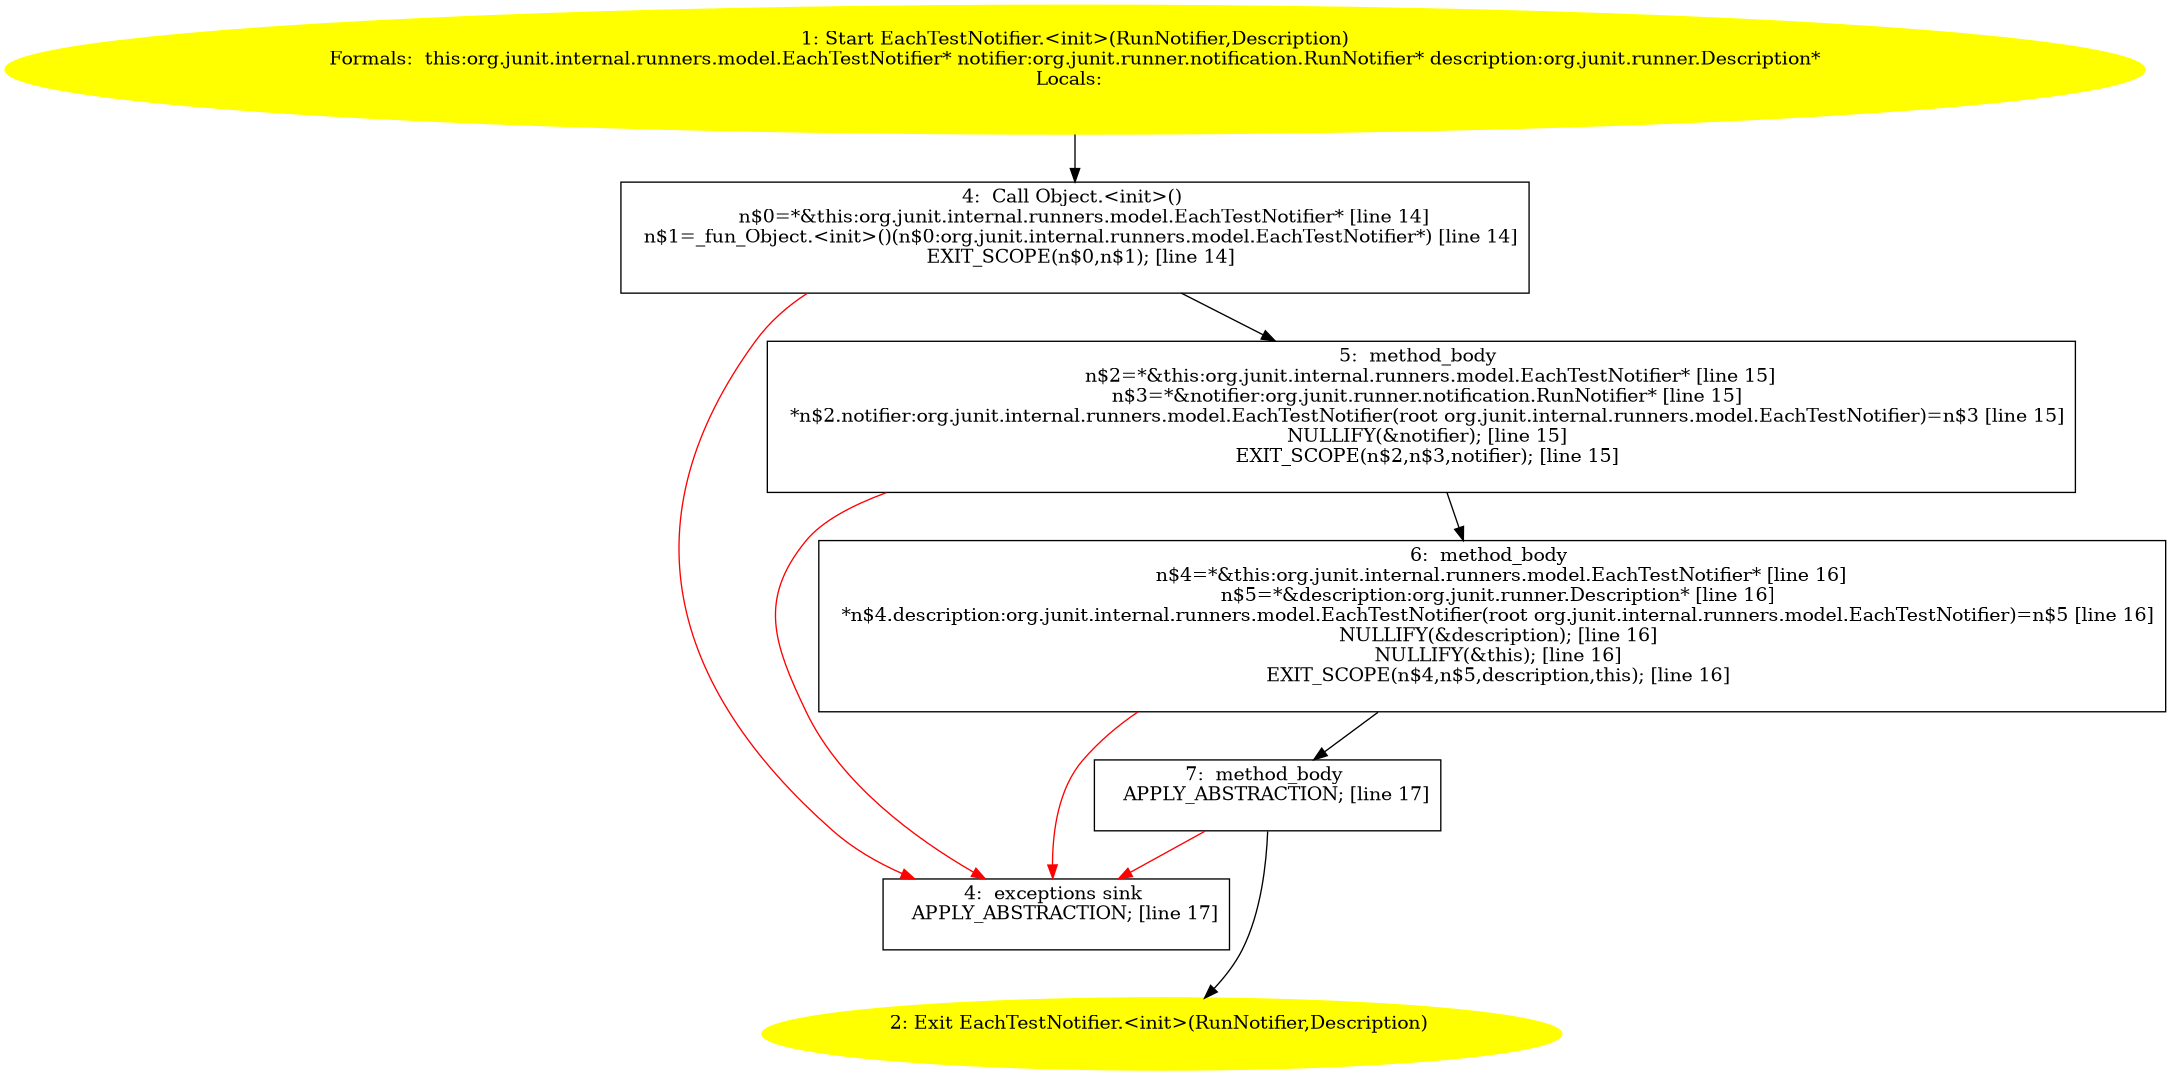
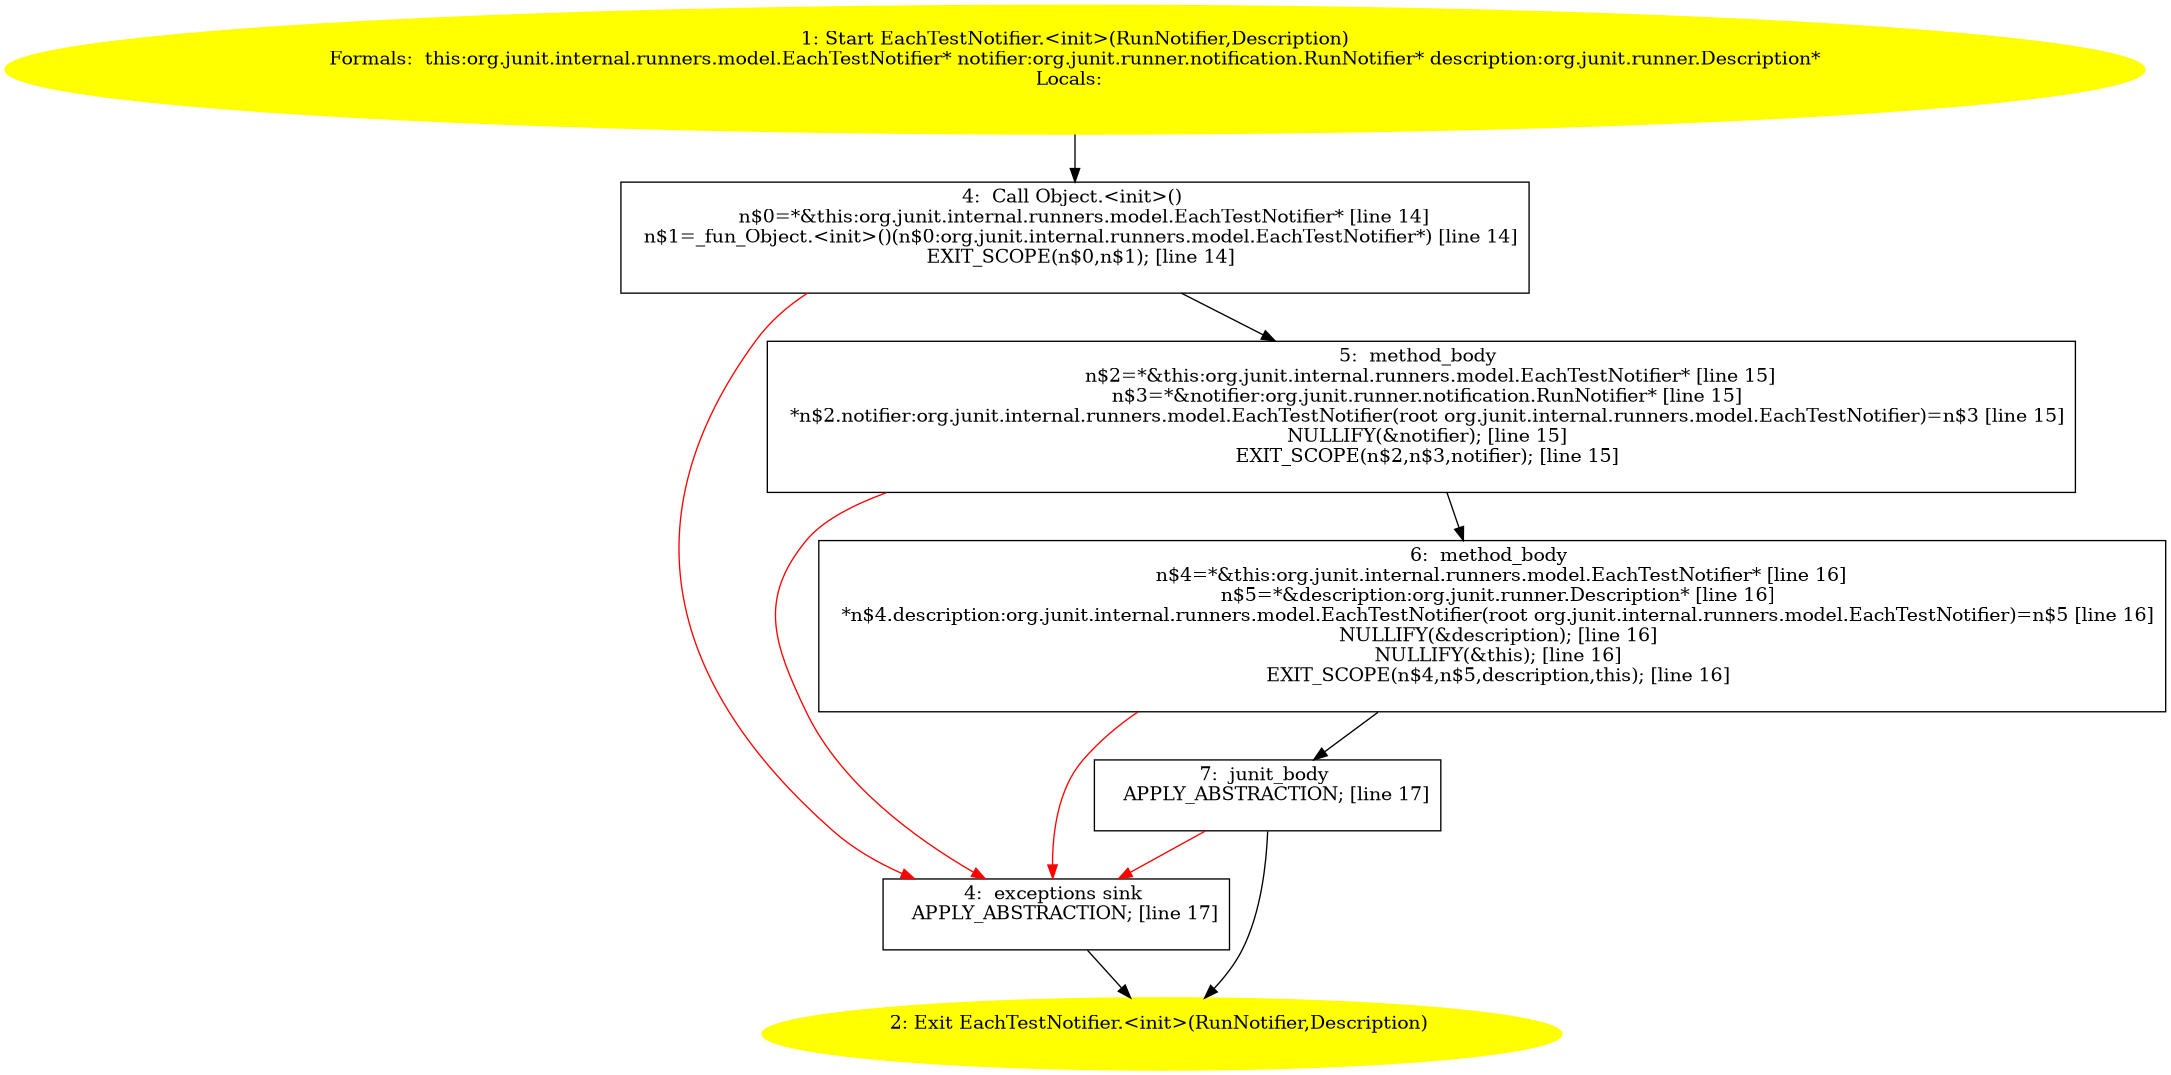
node "7:  method_body APPLY_ABSTRACTION; [line 17]": label "7:  method_body APPLY_ABSTRACTION; [line 17]" -> "7:  junit_body APPLY_ABSTRACTION; [line 17]"
edge "4:  exceptions sink APPLY_ABSTRACTION; [line 17]" -> "2: Exit EachTestNotifier.<init>(RunNotifier,Description)": added
